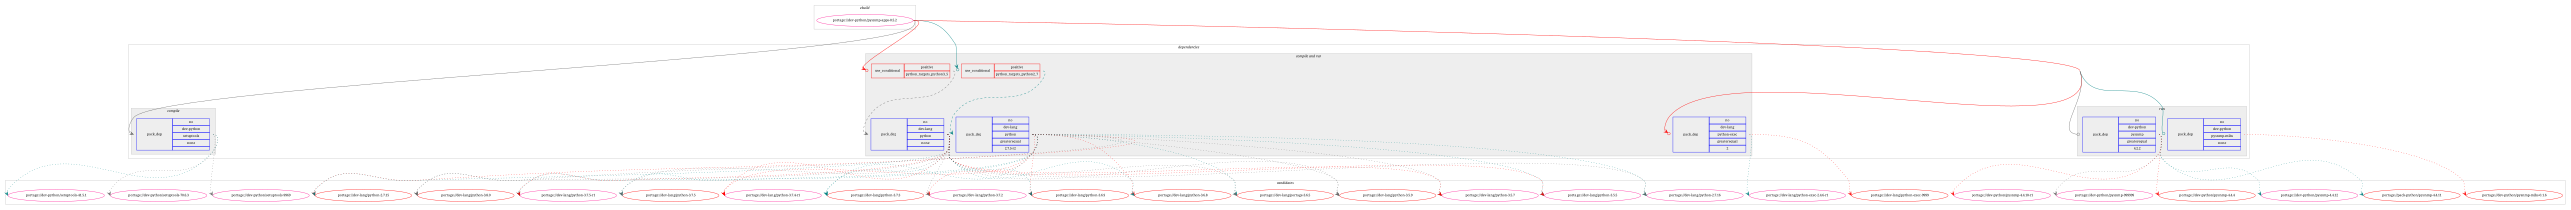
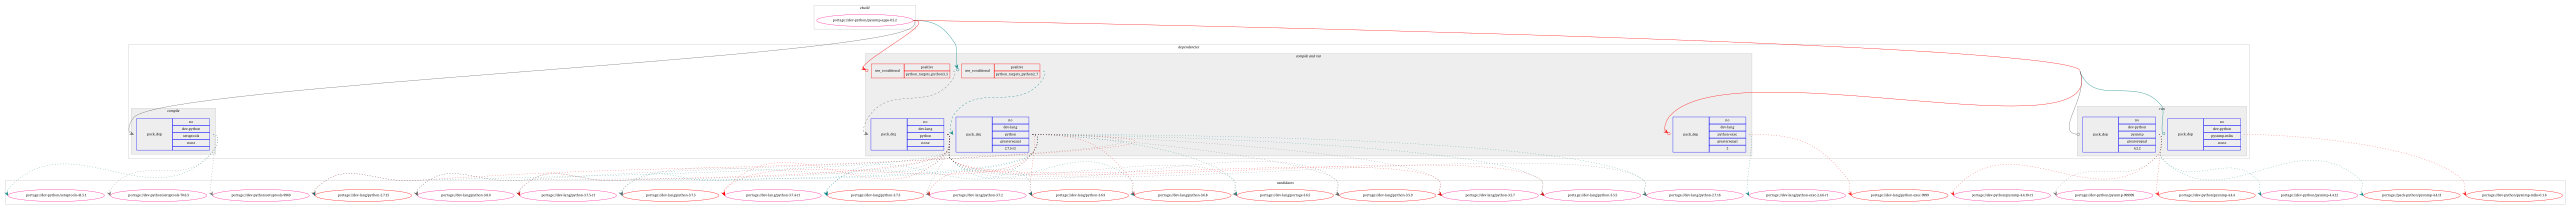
node "portage://dev-lang/python-3.8.0": color red -> deeppink
